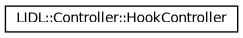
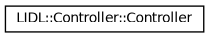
node "LIDL::Controller::HookController": label "LIDL::Controller::HookController" -> "LIDL::Controller::Controller"
